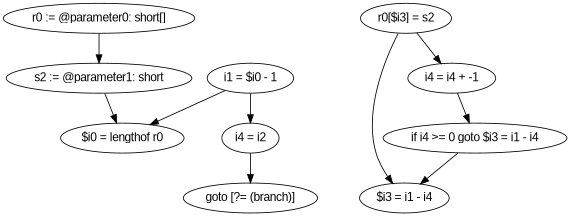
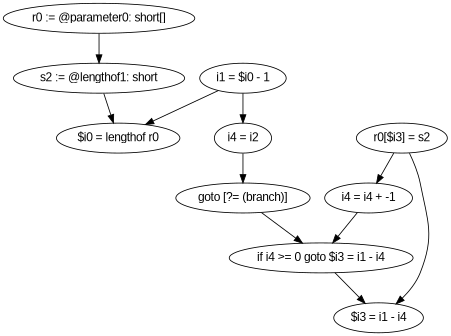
node "s2 := @parameter1: short": label "s2 := @parameter1: short" -> "s2 := @lengthof1: short"
edge "goto [?= (branch)]" -> "if i4 >= 0 goto $i3 = i1 - i4": added
